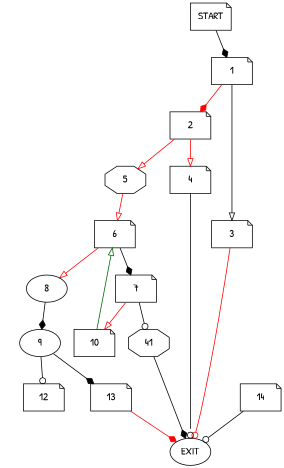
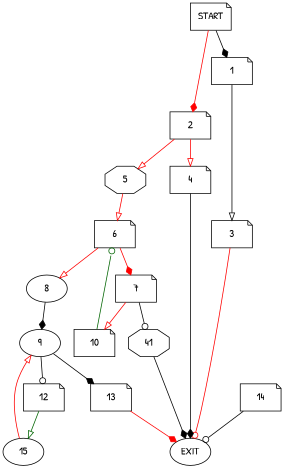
edge "1" -> "2": now "START" -> "2"
edge "6" -> "7": color black -> red
edge "10" -> "6": arrowhead onormal -> odot
edge "4" -> "EXIT": arrowhead odot -> diamond
node "15": added
